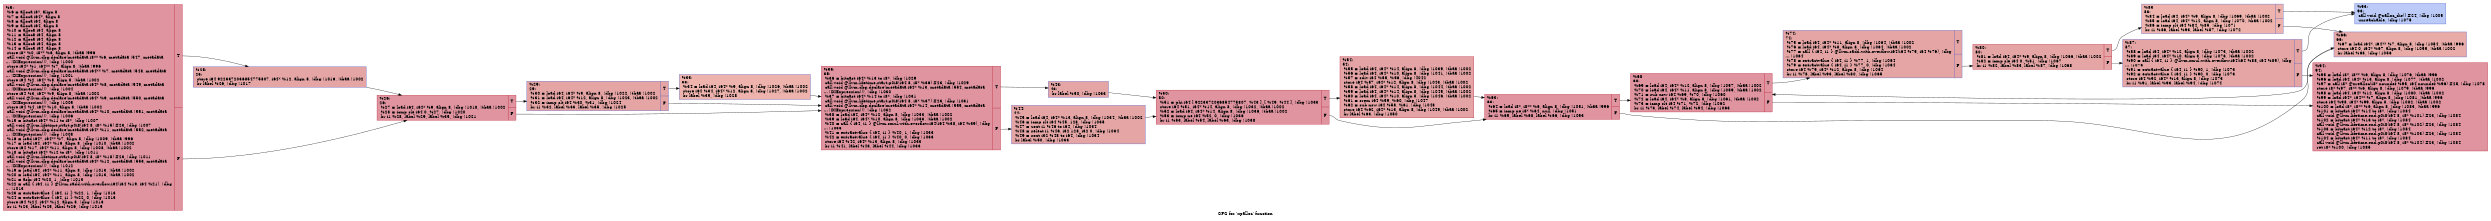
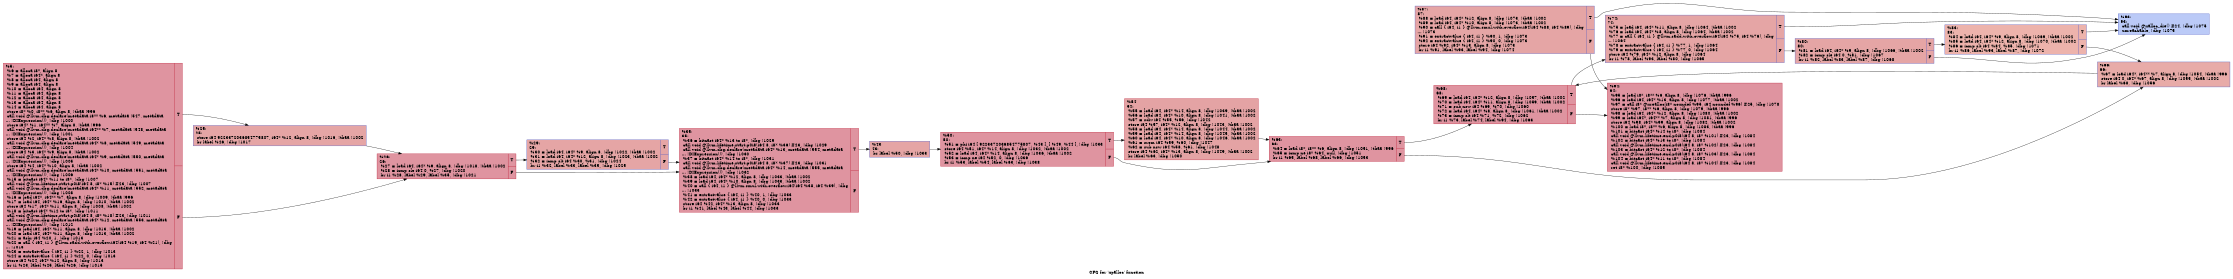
node "%93:": text "call void @xalloc_die() #24, !dbg !1005" -> "call void @xalloc_die() #24, !dbg !1075"
edge "%74:" -> "%93:": added
node "%80:": color #b70d28ff -> #3d50c3ff
edge "%80:" -> "%87:": now "%80:" -> "%93:"
node "%54:": text "%57 = sdiv i64 %55, %56, !dbg !4042" -> "%57 = sdiv i64 %55, %56, !dbg !1042"
node "%33:": removed
node "%44:": removed
